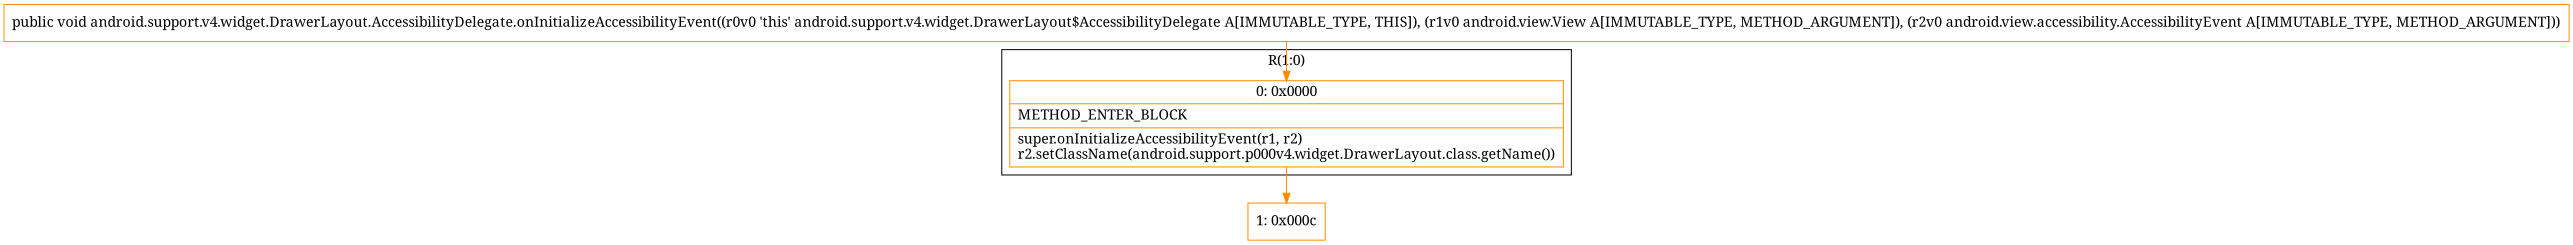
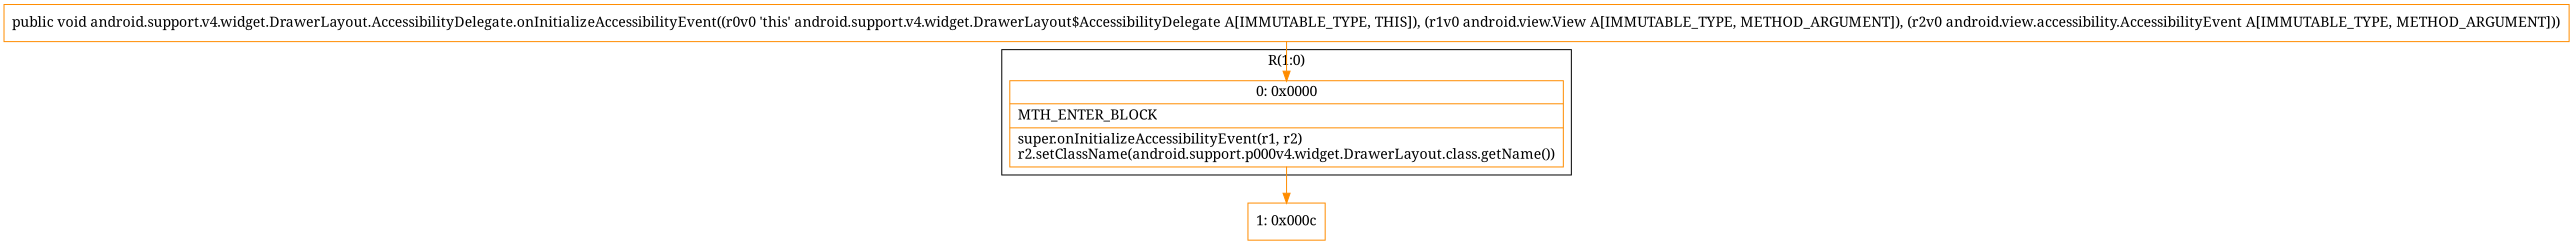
node "0: 0x0000": text "METHOD_ENTER_BLOCK" -> "MTH_ENTER_BLOCK"
